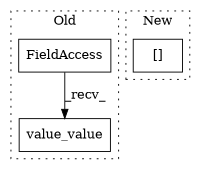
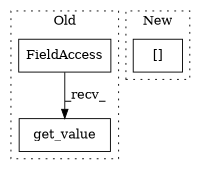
node "value_value": label "value_value" -> "get_value"
